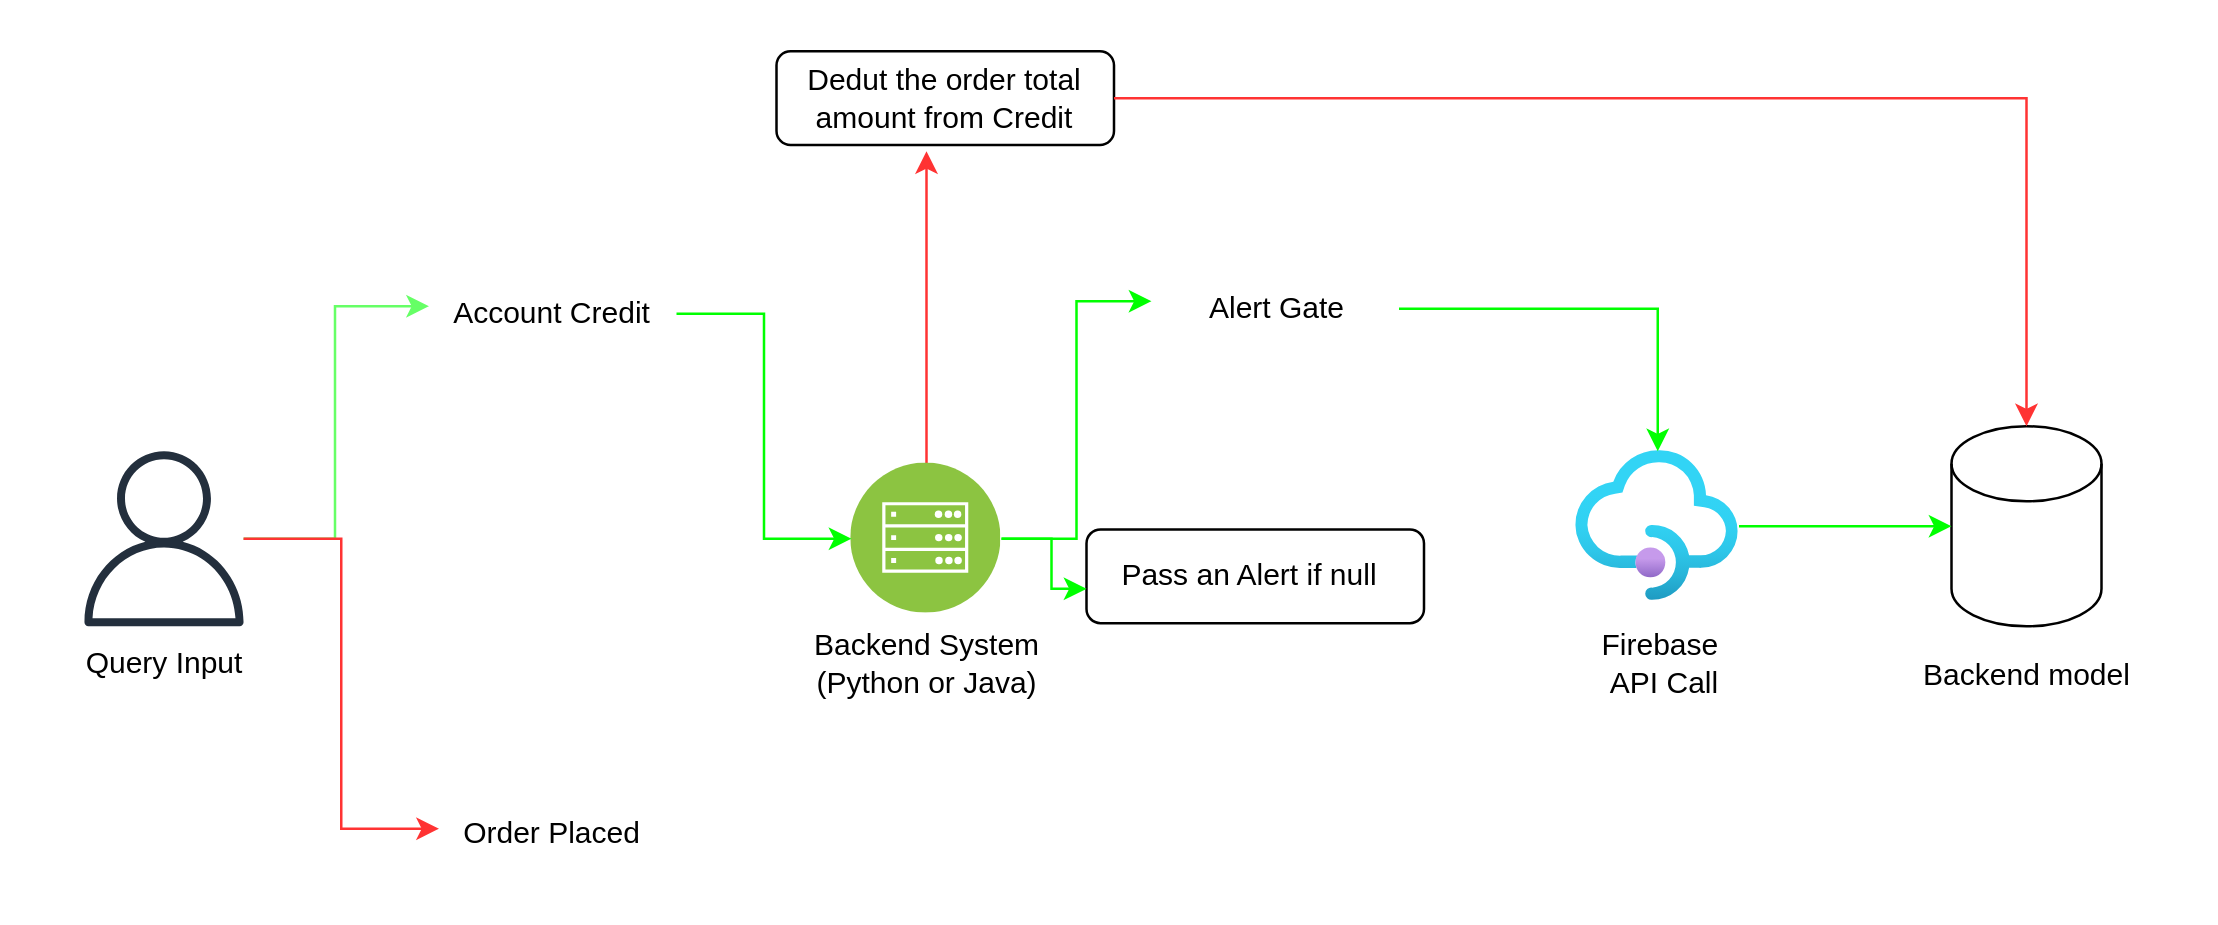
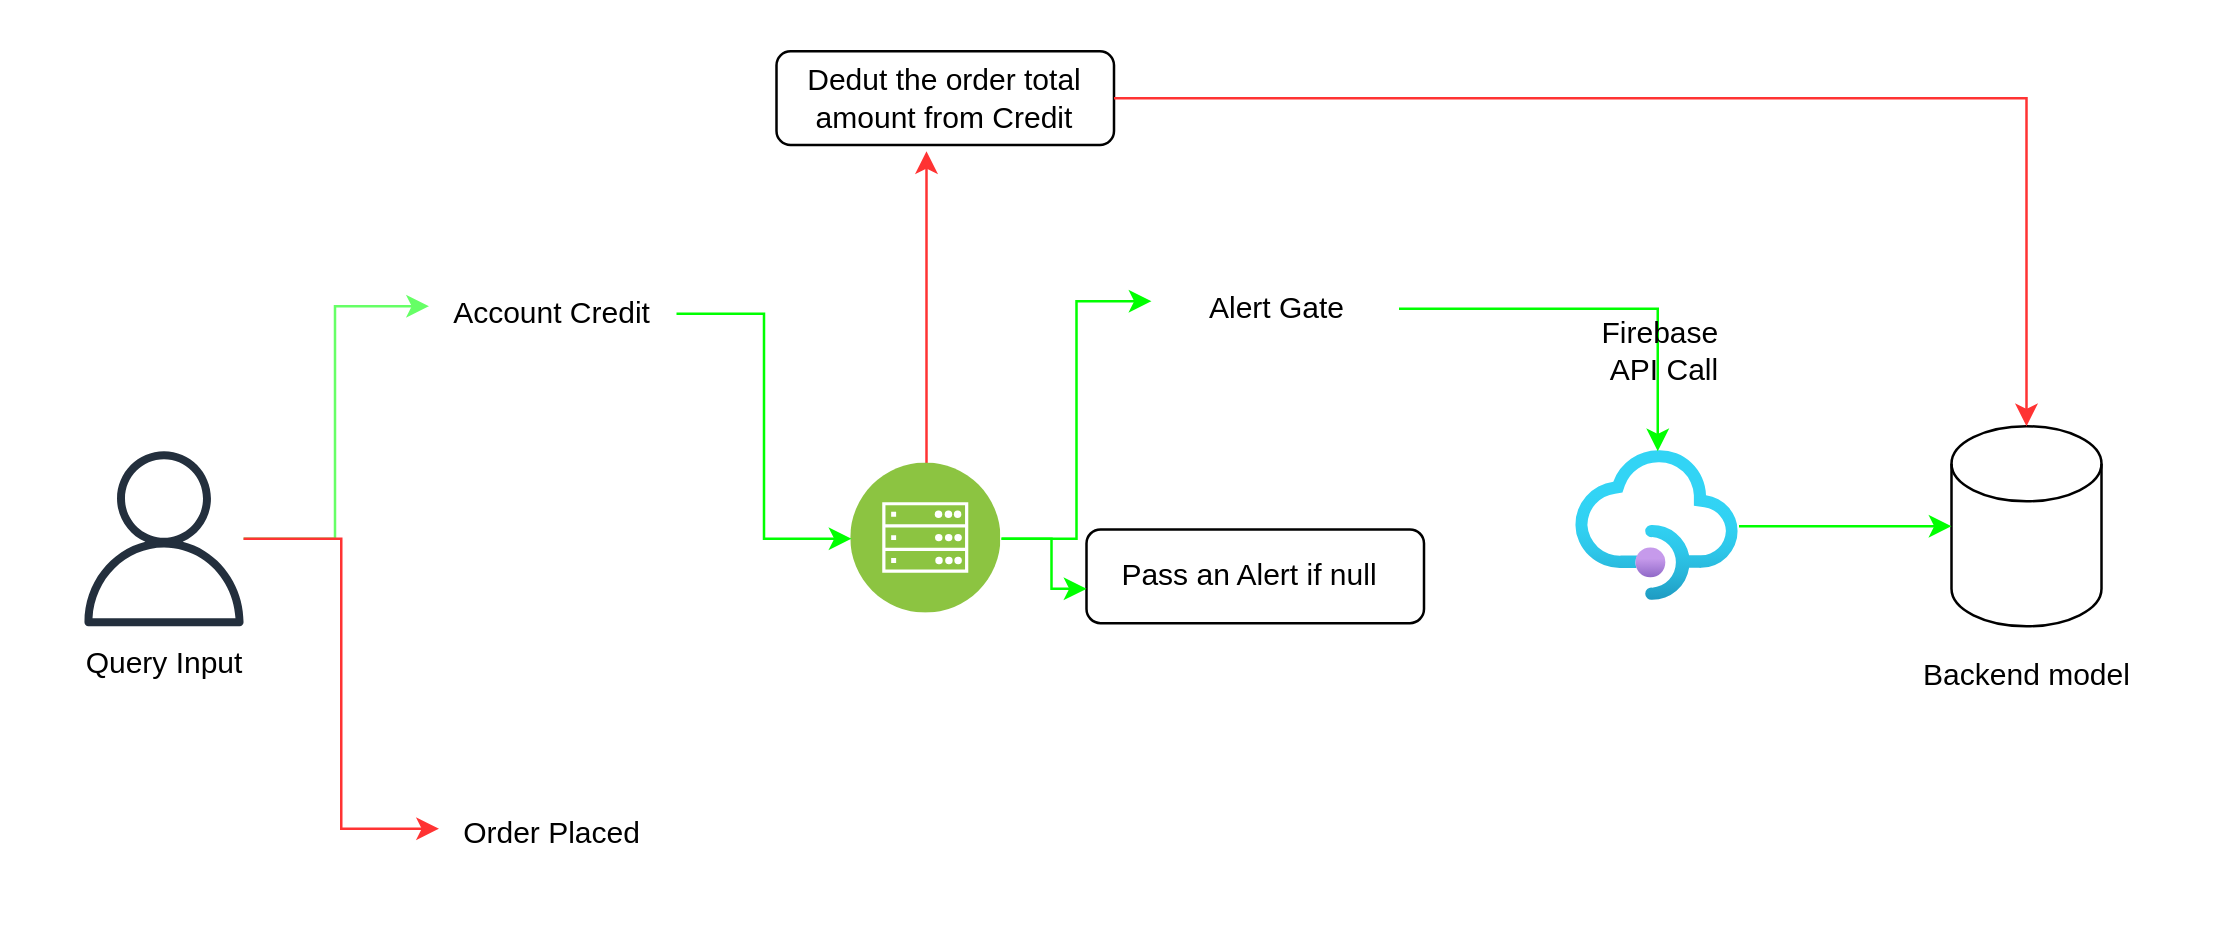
node "Backend System (Python or Java)": removed
node "Firebase API Call": moved (1664, 664) -> (1664, 351)
